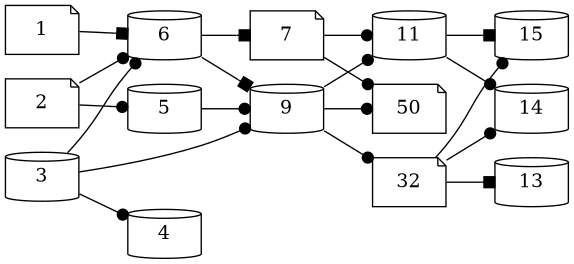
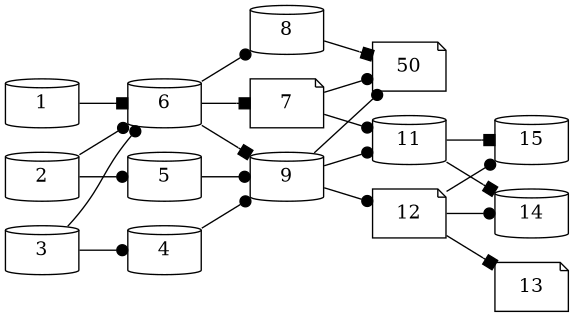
node "1": shape note -> cylinder
node "8": added
edge "11" -> "14": arrowhead dot -> box
node "2": shape note -> cylinder
edge "3" -> "9": now "4" -> "9"
node "32": label "32" -> "12"
node "13": shape cylinder -> note
